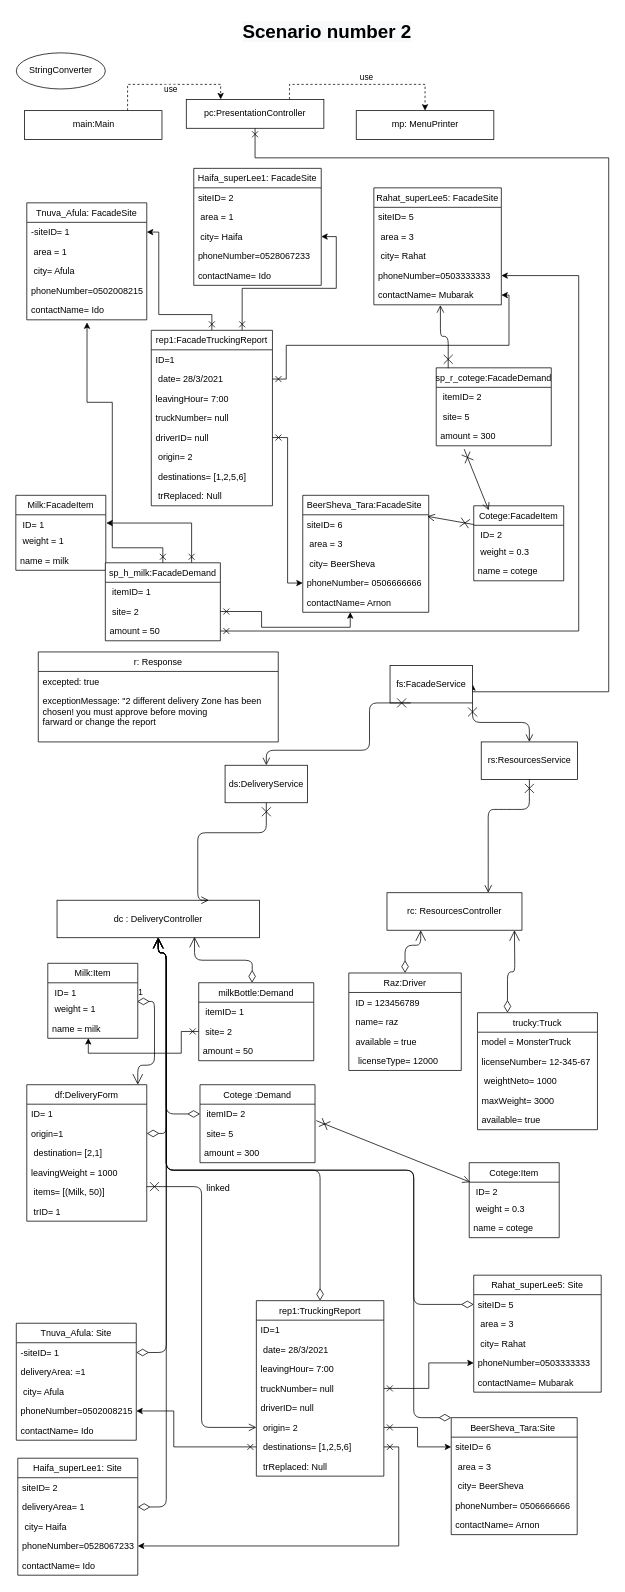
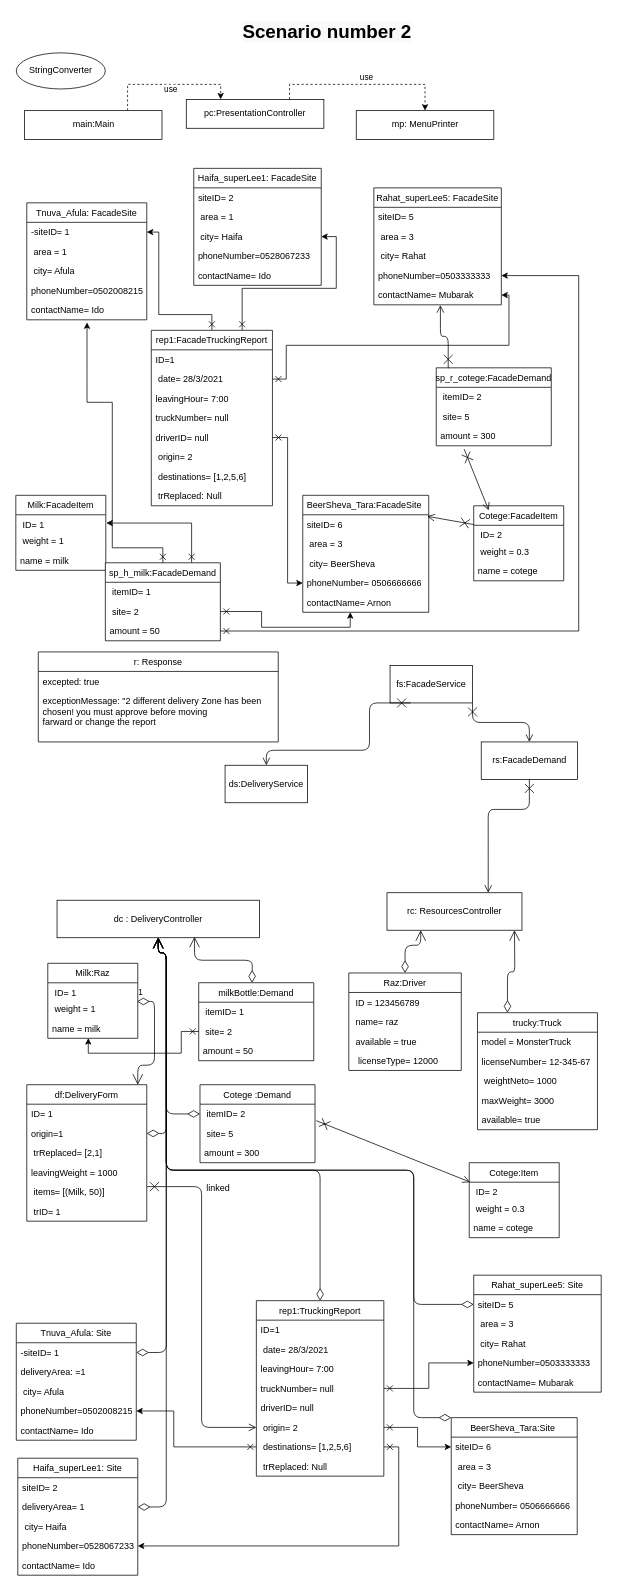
edge "pc:PresentationController" -- "fs:FacadeService": removed
node "rs:ResourcesService": label "rs:ResourcesService" -> "rs:FacadeDemand"
edge "ds:DeliveryService" -- "dc : DeliveryController": removed
node "Milk:Item": label "Milk:Item" -> "Milk:Raz"
node "destination= [2,1]": label "destination= [2,1]" -> "trReplaced= [2,1]"
